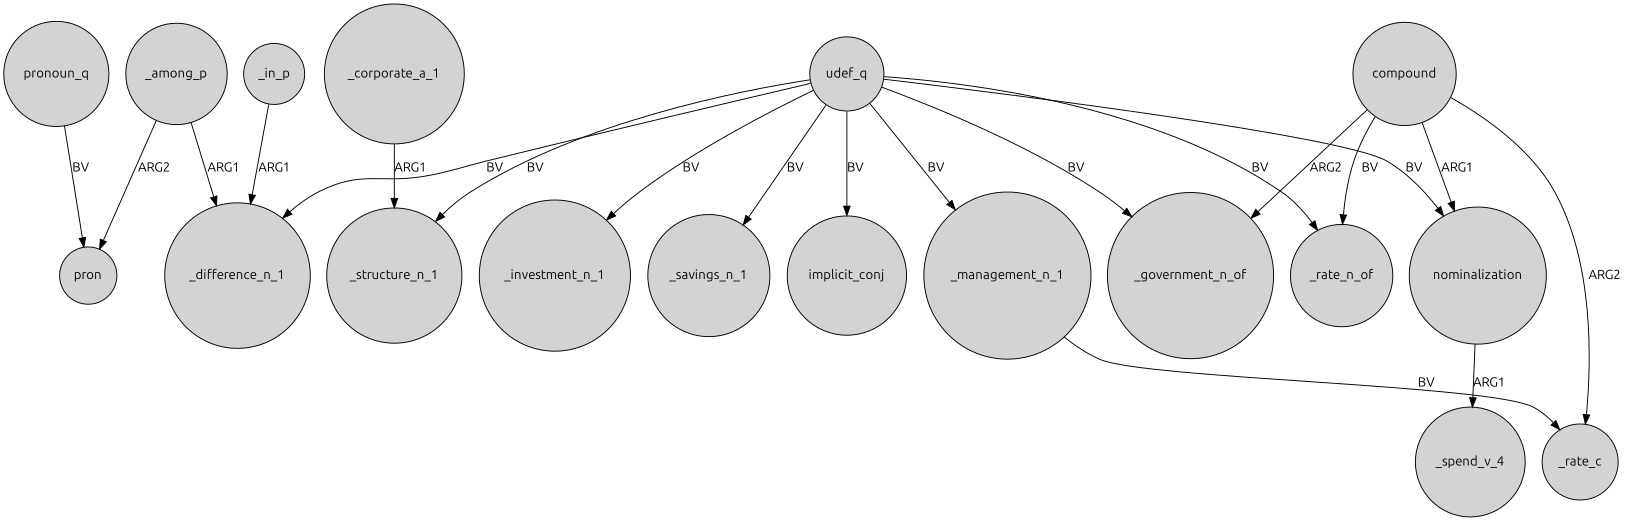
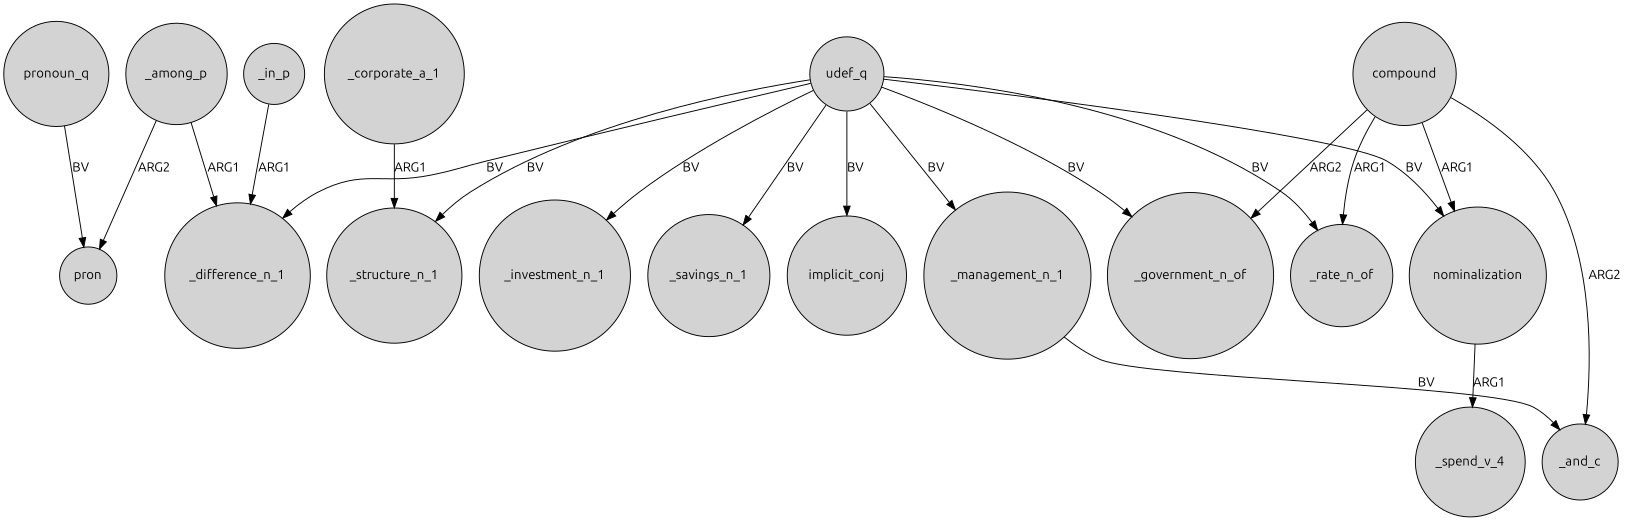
edge "compound" -> "_rate_n_of": label "BV" -> "ARG1"
node "_rate_c": label "_rate_c" -> "_and_c"
